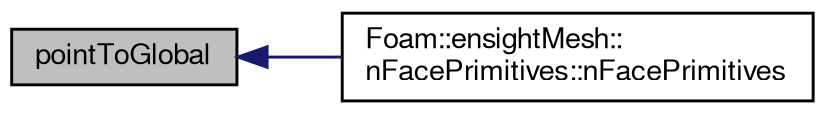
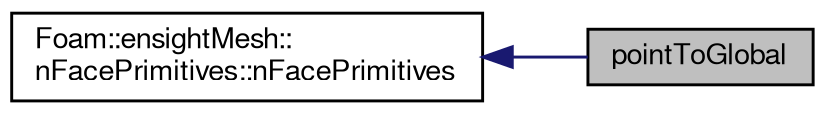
edge "Foam::ensightMesh:: nFacePrimitives::nFacePrimitives" -> "pointToGlobal": reversed
